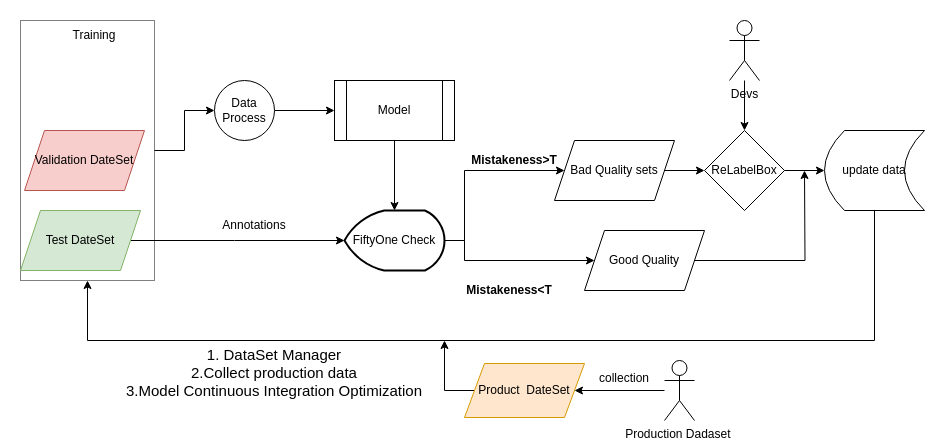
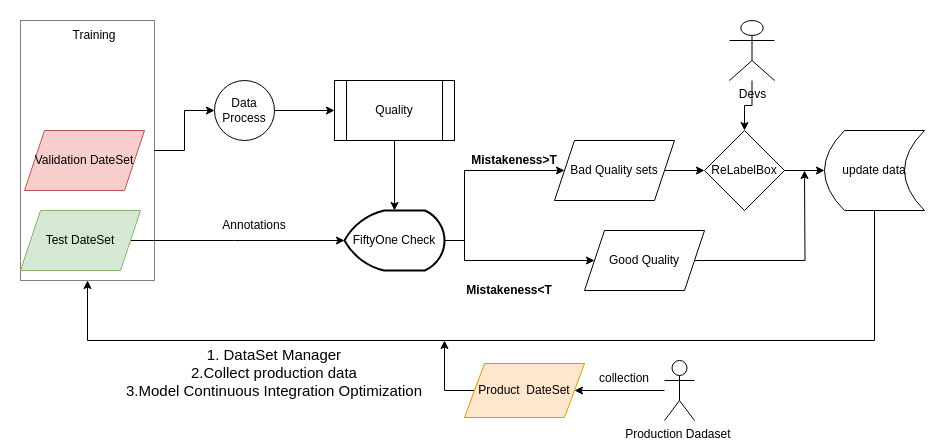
node "Devs": size 30x60 -> 45x60
node "Model": label "Model" -> "Quality"
